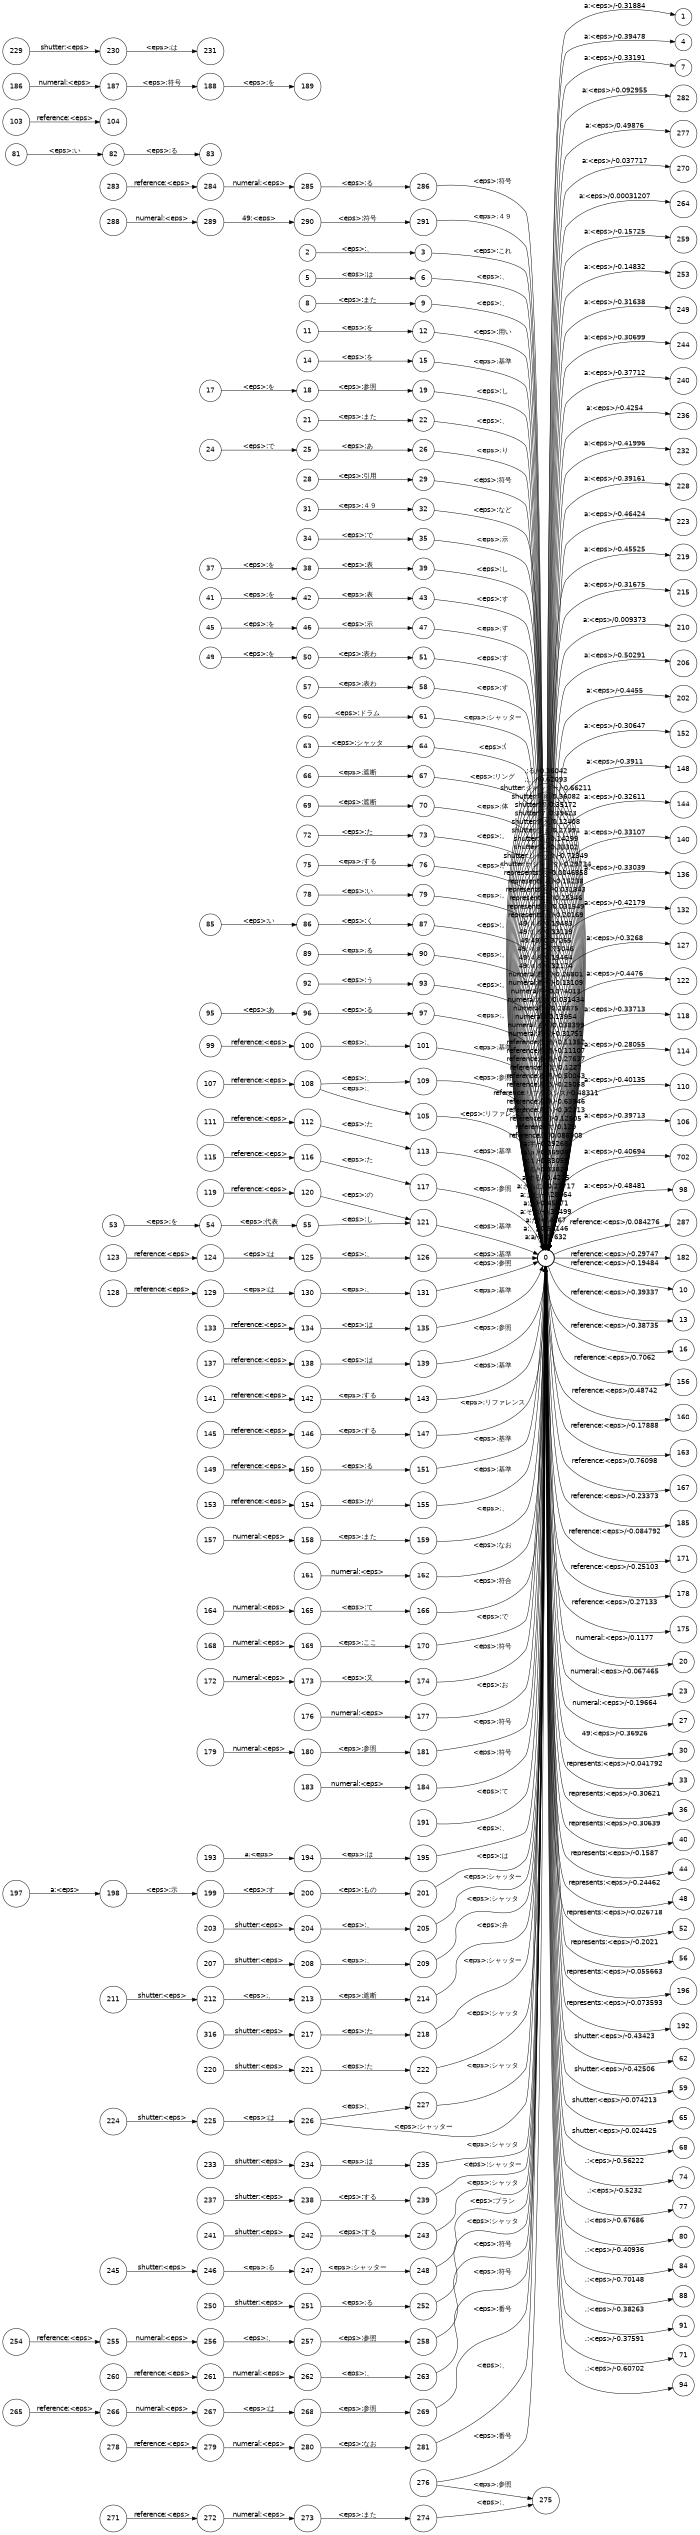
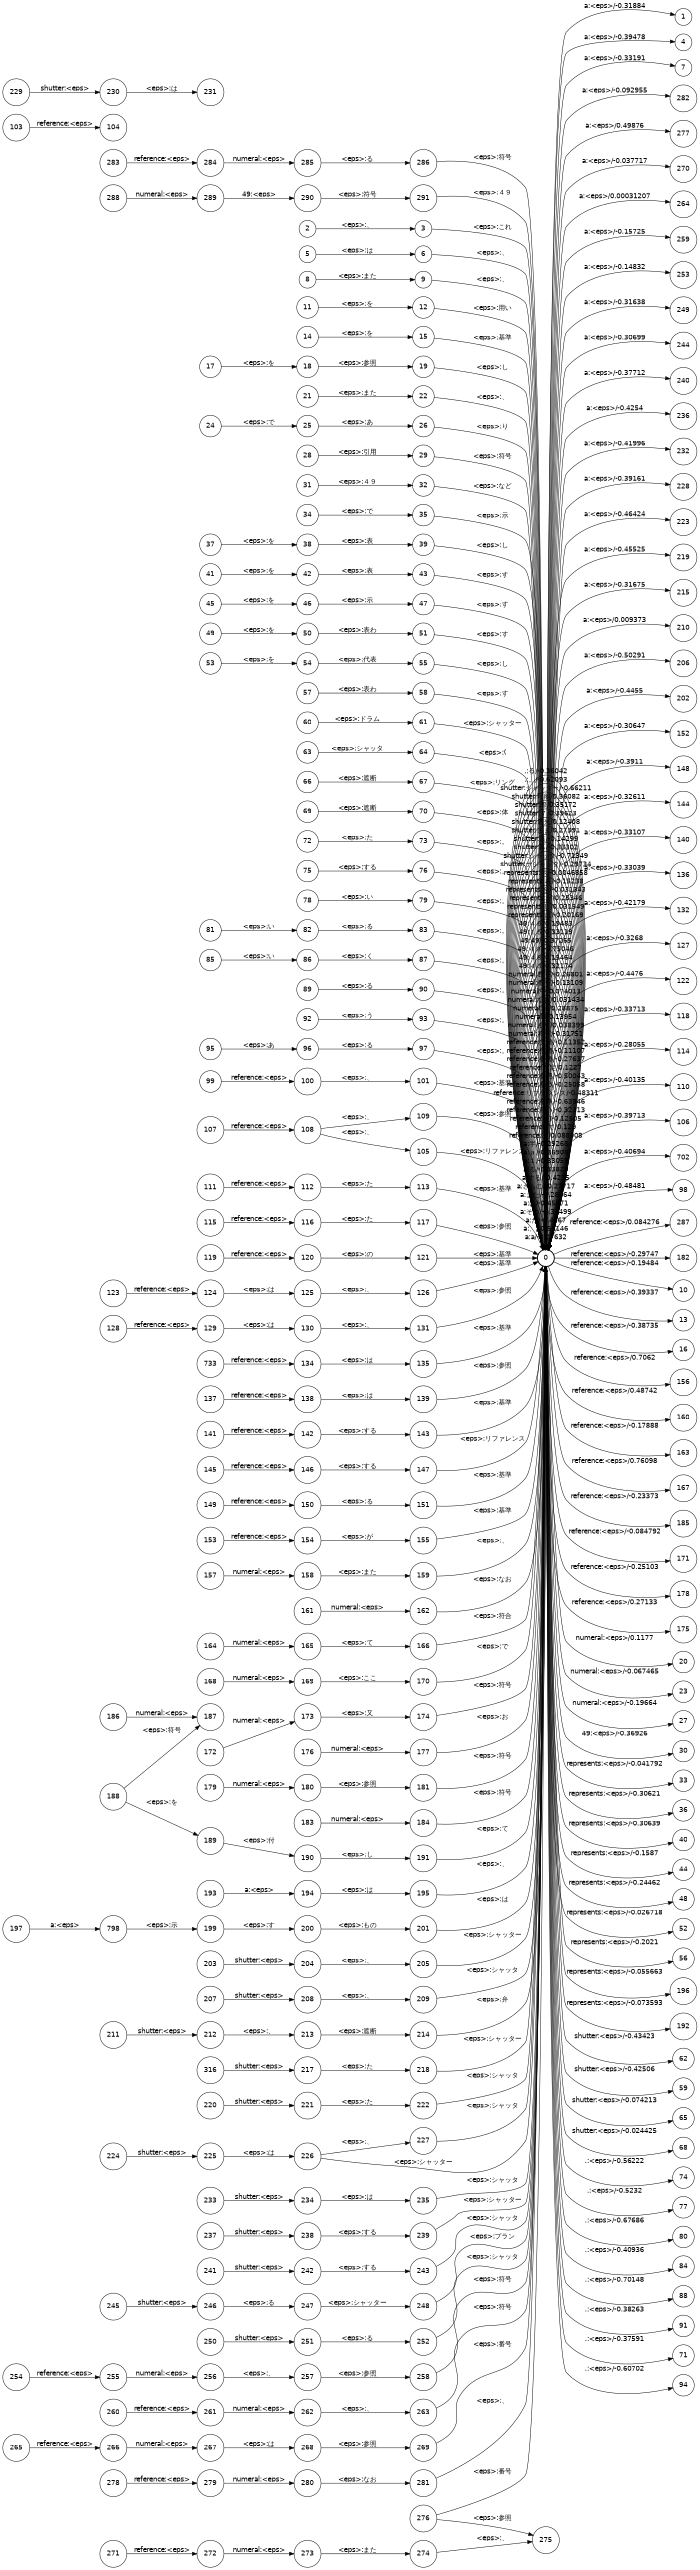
edge "187" -> "188": reversed
edge "83" -> "0": added, label "<eps>:。"
edge "55" -> "121": now "55" -> "0"
node "133": label "133" -> "733"
node "190": added
node "198": label "198" -> "798"
